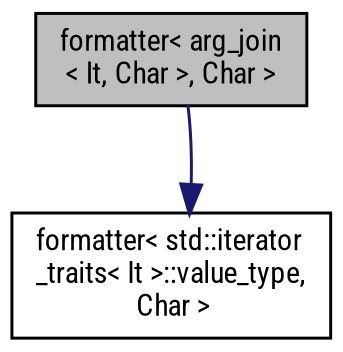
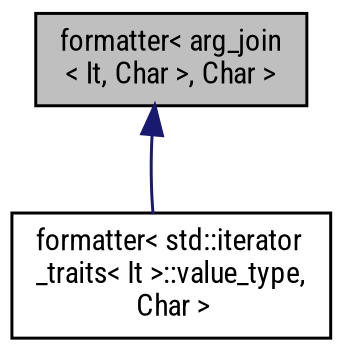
edge "formatter< arg_join < It, Char >, Char >" -> "formatter< std::iterator _traits< It >::value_type, Char >": reversed
